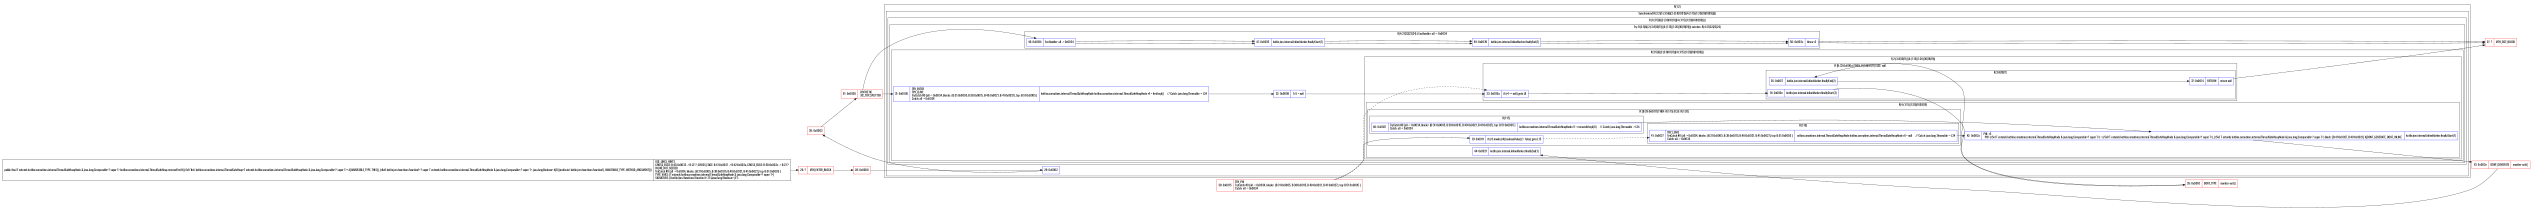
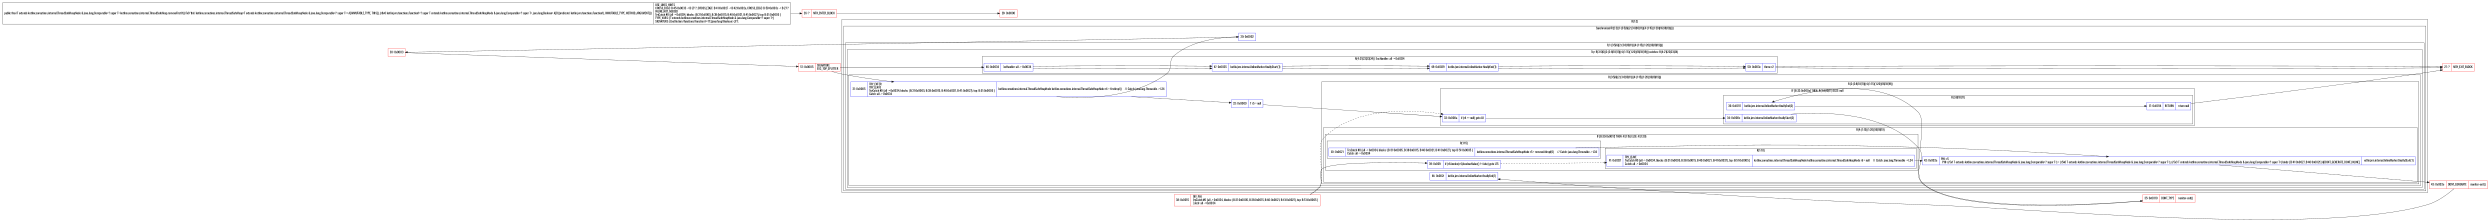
node "51: 0x0005": text "SYNTHETIC" -> "SIGNATURE"
edge "28: 0x0000" -> "29: 0x0002": now "31: 0x0005" -> "29: 0x0002"
